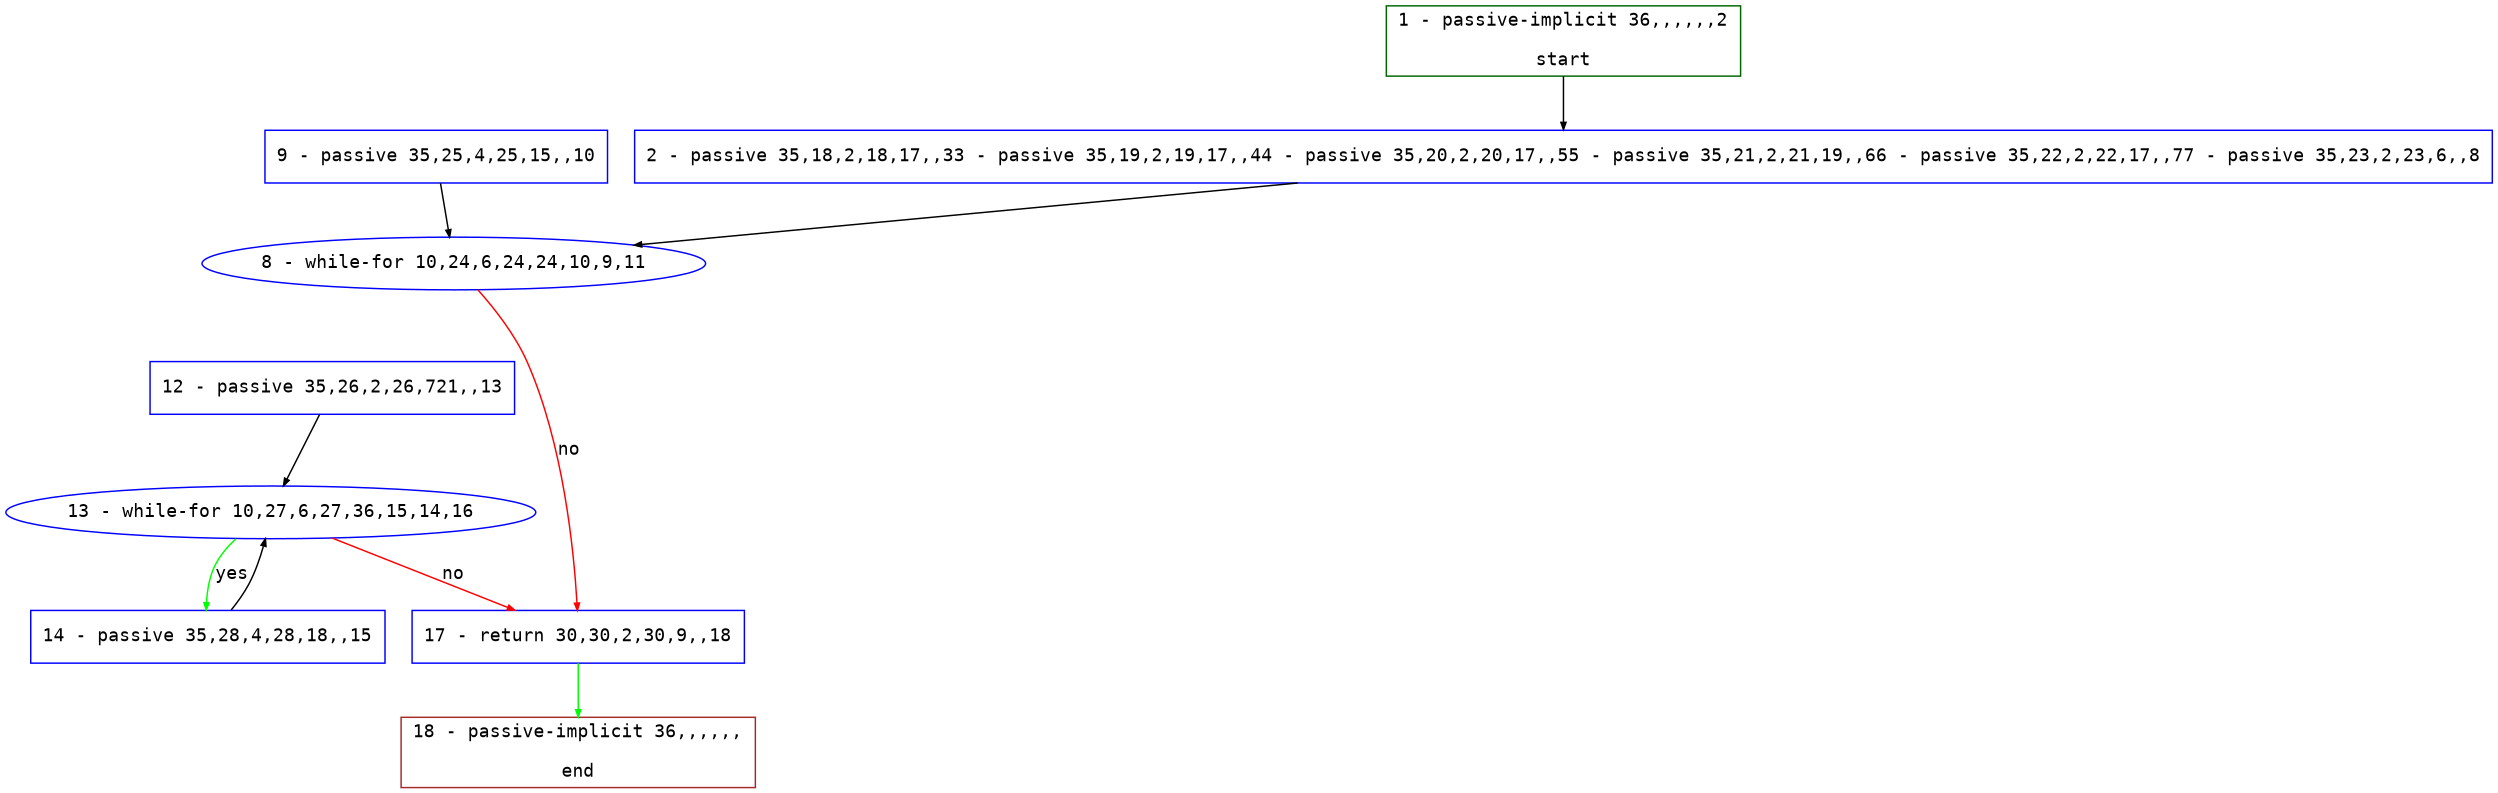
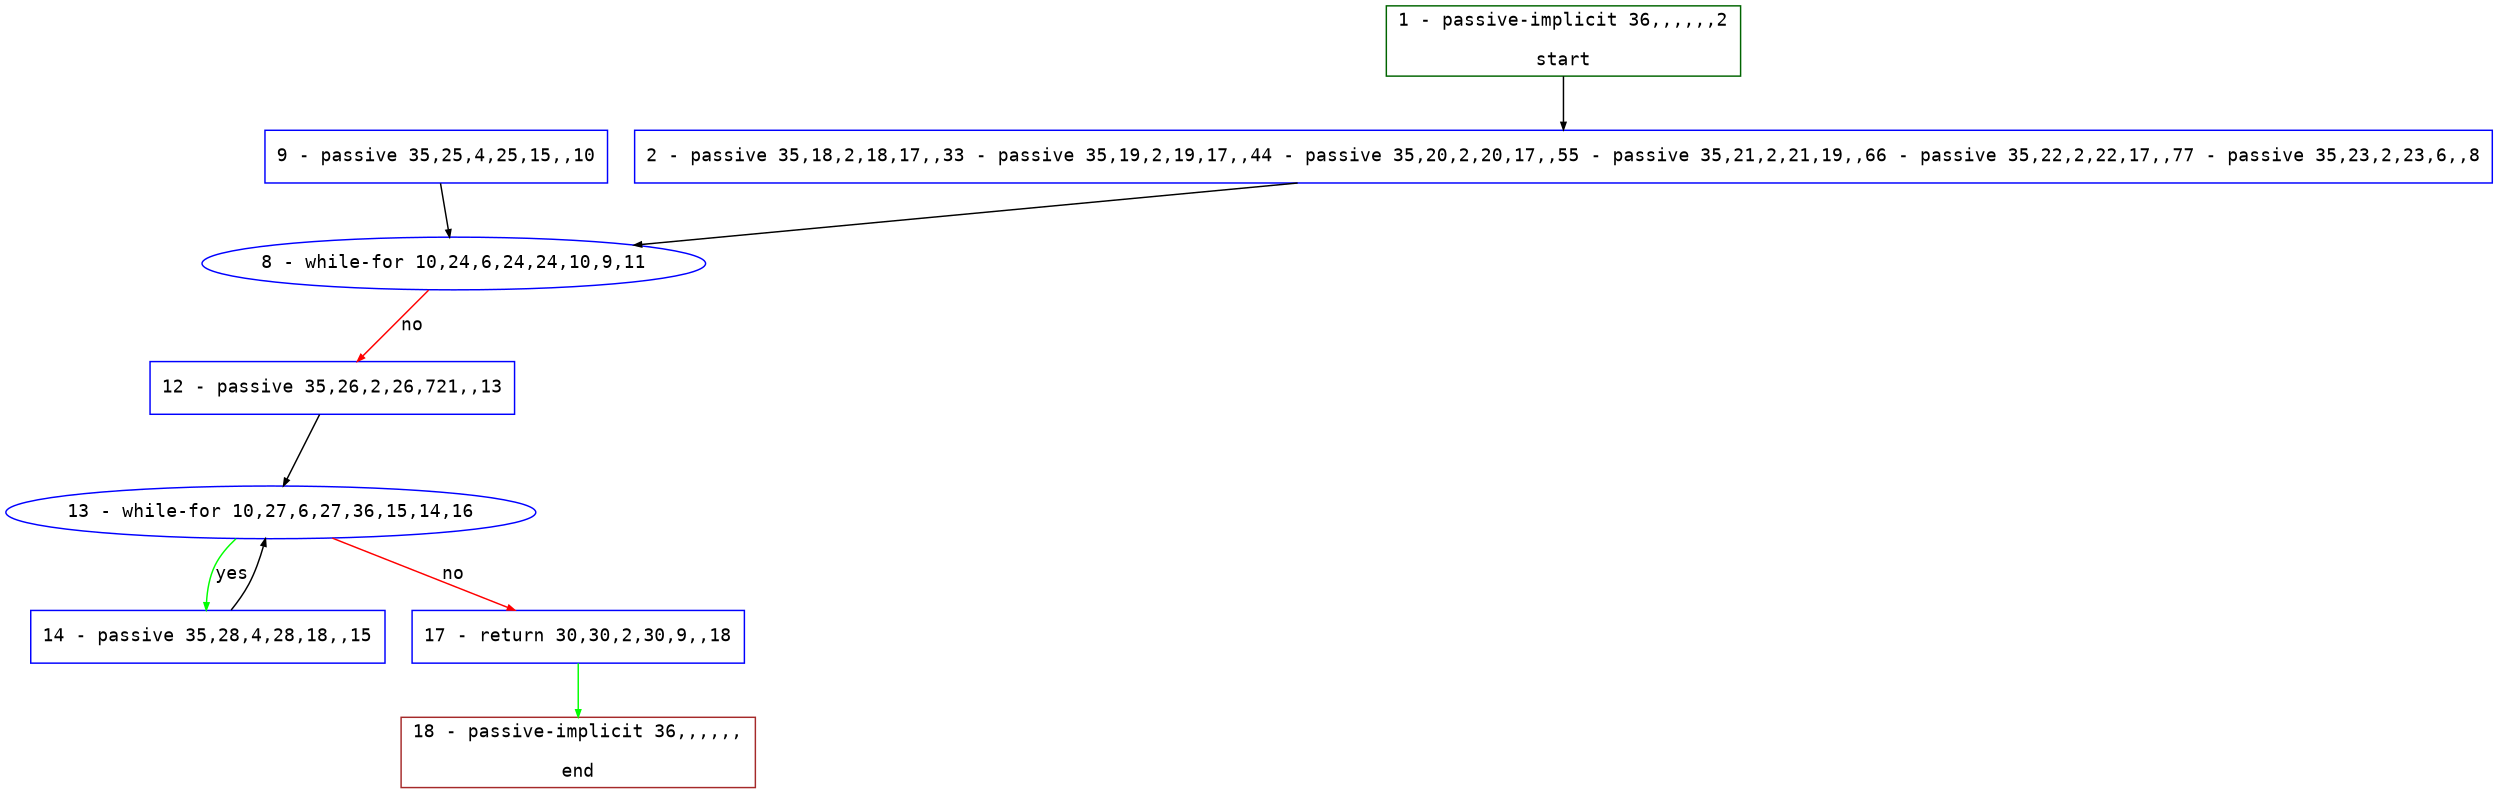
edge "8 - while-for 10,24,6,24,24,10,9,11" -> "17 - return 30,30,2,30,9,,18": now "8 - while-for 10,24,6,24,24,10,9,11" -> "12 - passive 35,26,2,26,721,,13"
